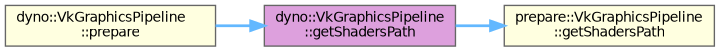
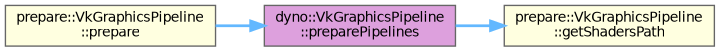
node "dyno::VkGraphicsPipeline ::prepare": label "dyno::VkGraphicsPipeline ::prepare" -> "prepare::VkGraphicsPipeline ::prepare"
node "dyno::VkGraphicsPipeline ::getShadersPath": label "dyno::VkGraphicsPipeline ::getShadersPath" -> "dyno::VkGraphicsPipeline ::preparePipelines"
